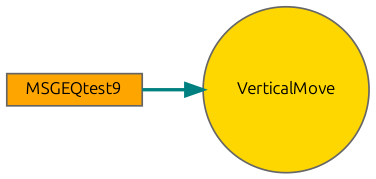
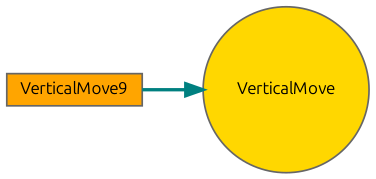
node "MSGEQtest9": label "MSGEQtest9" -> "VerticalMove9"
